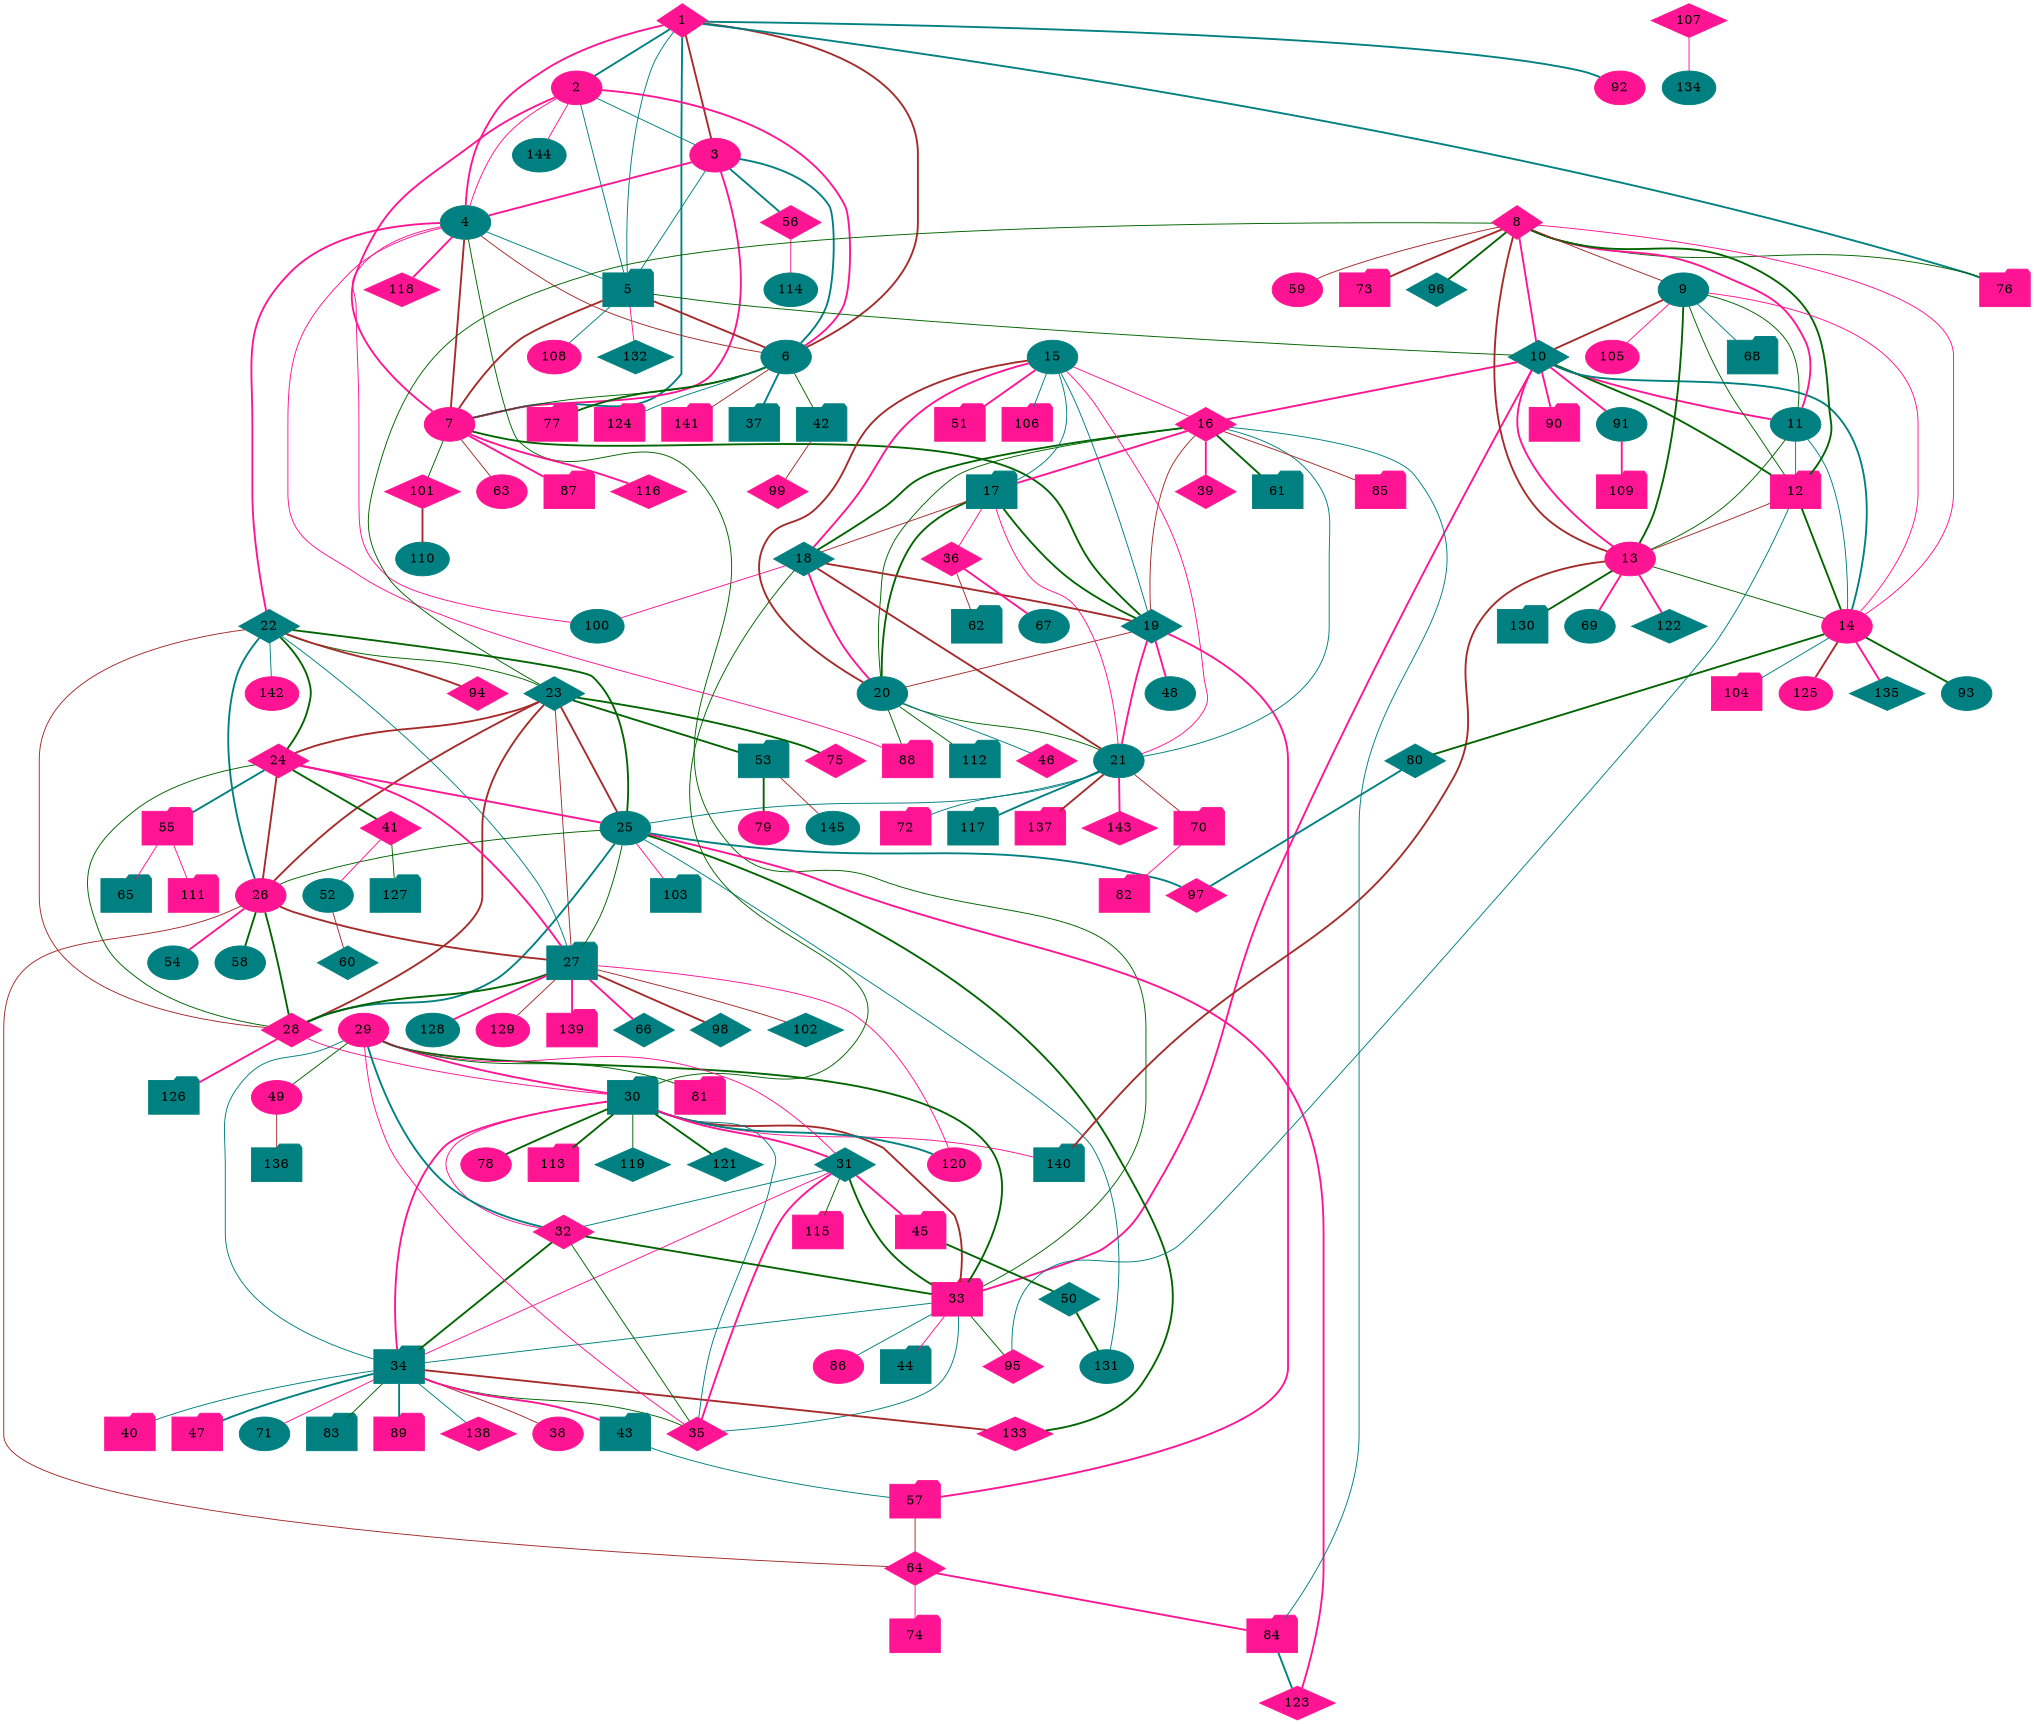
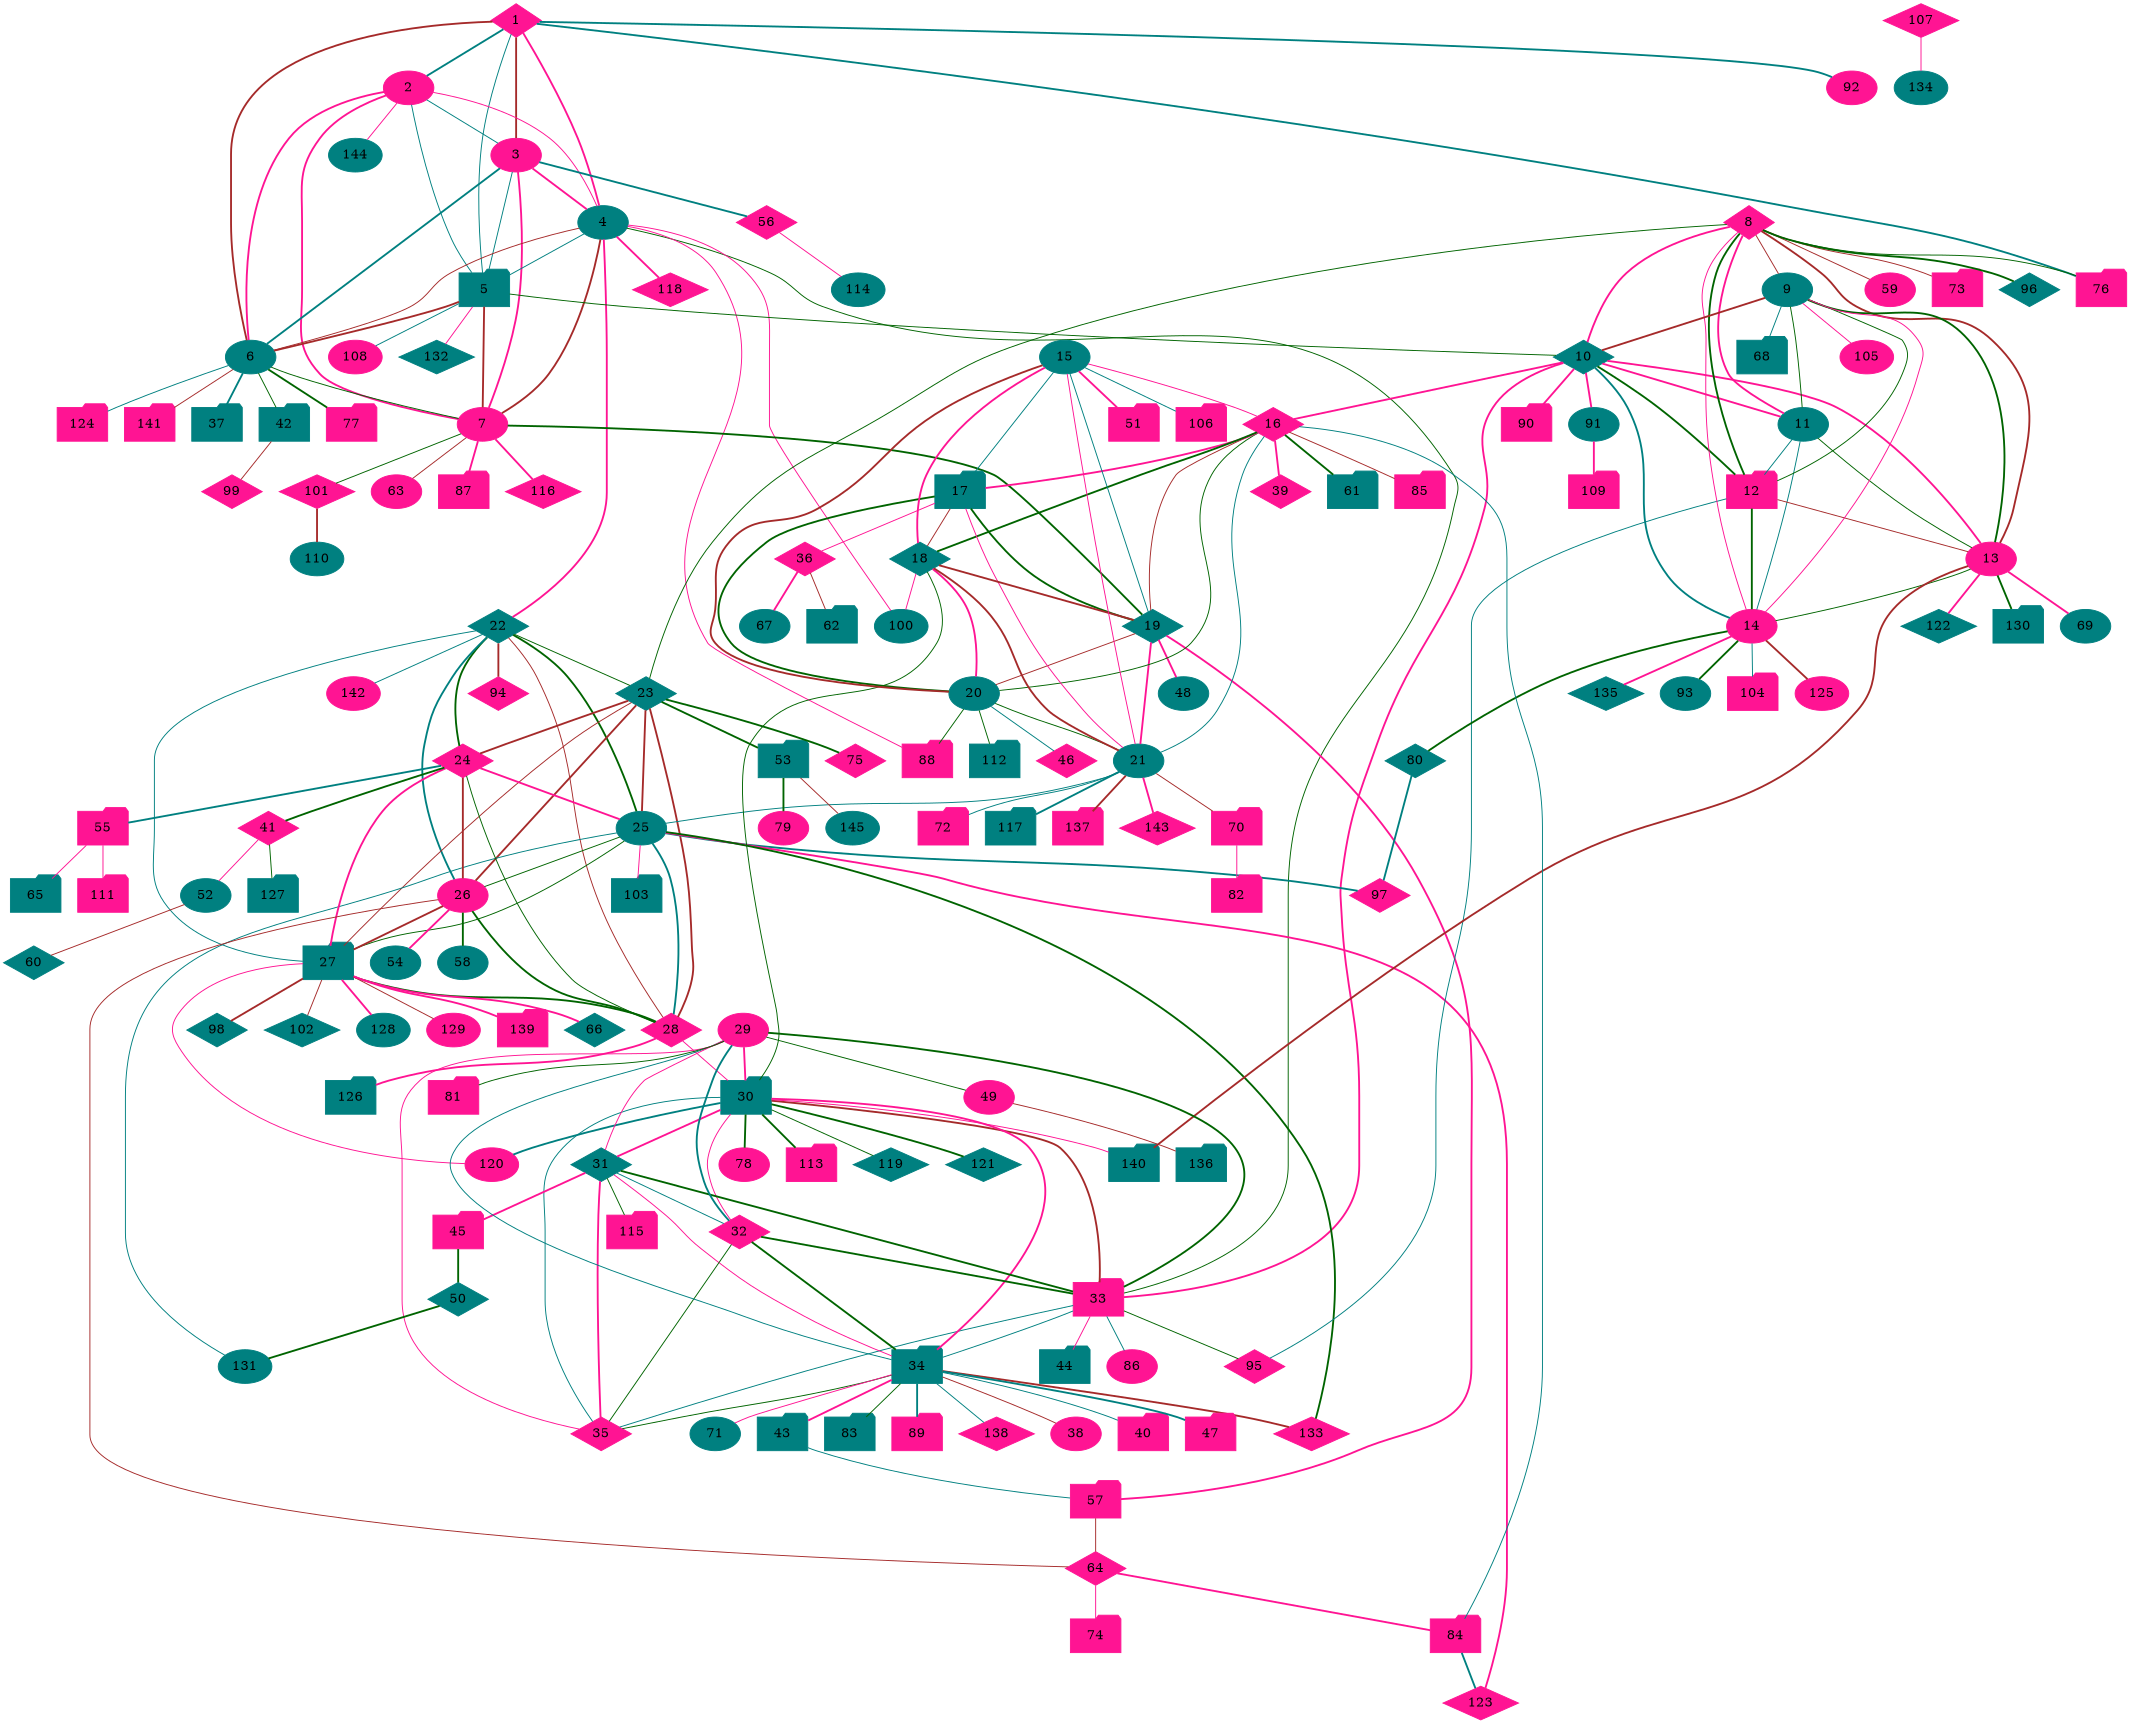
edge "8" -- "73": style bold -> solid
edge "1" -- "7": removed
